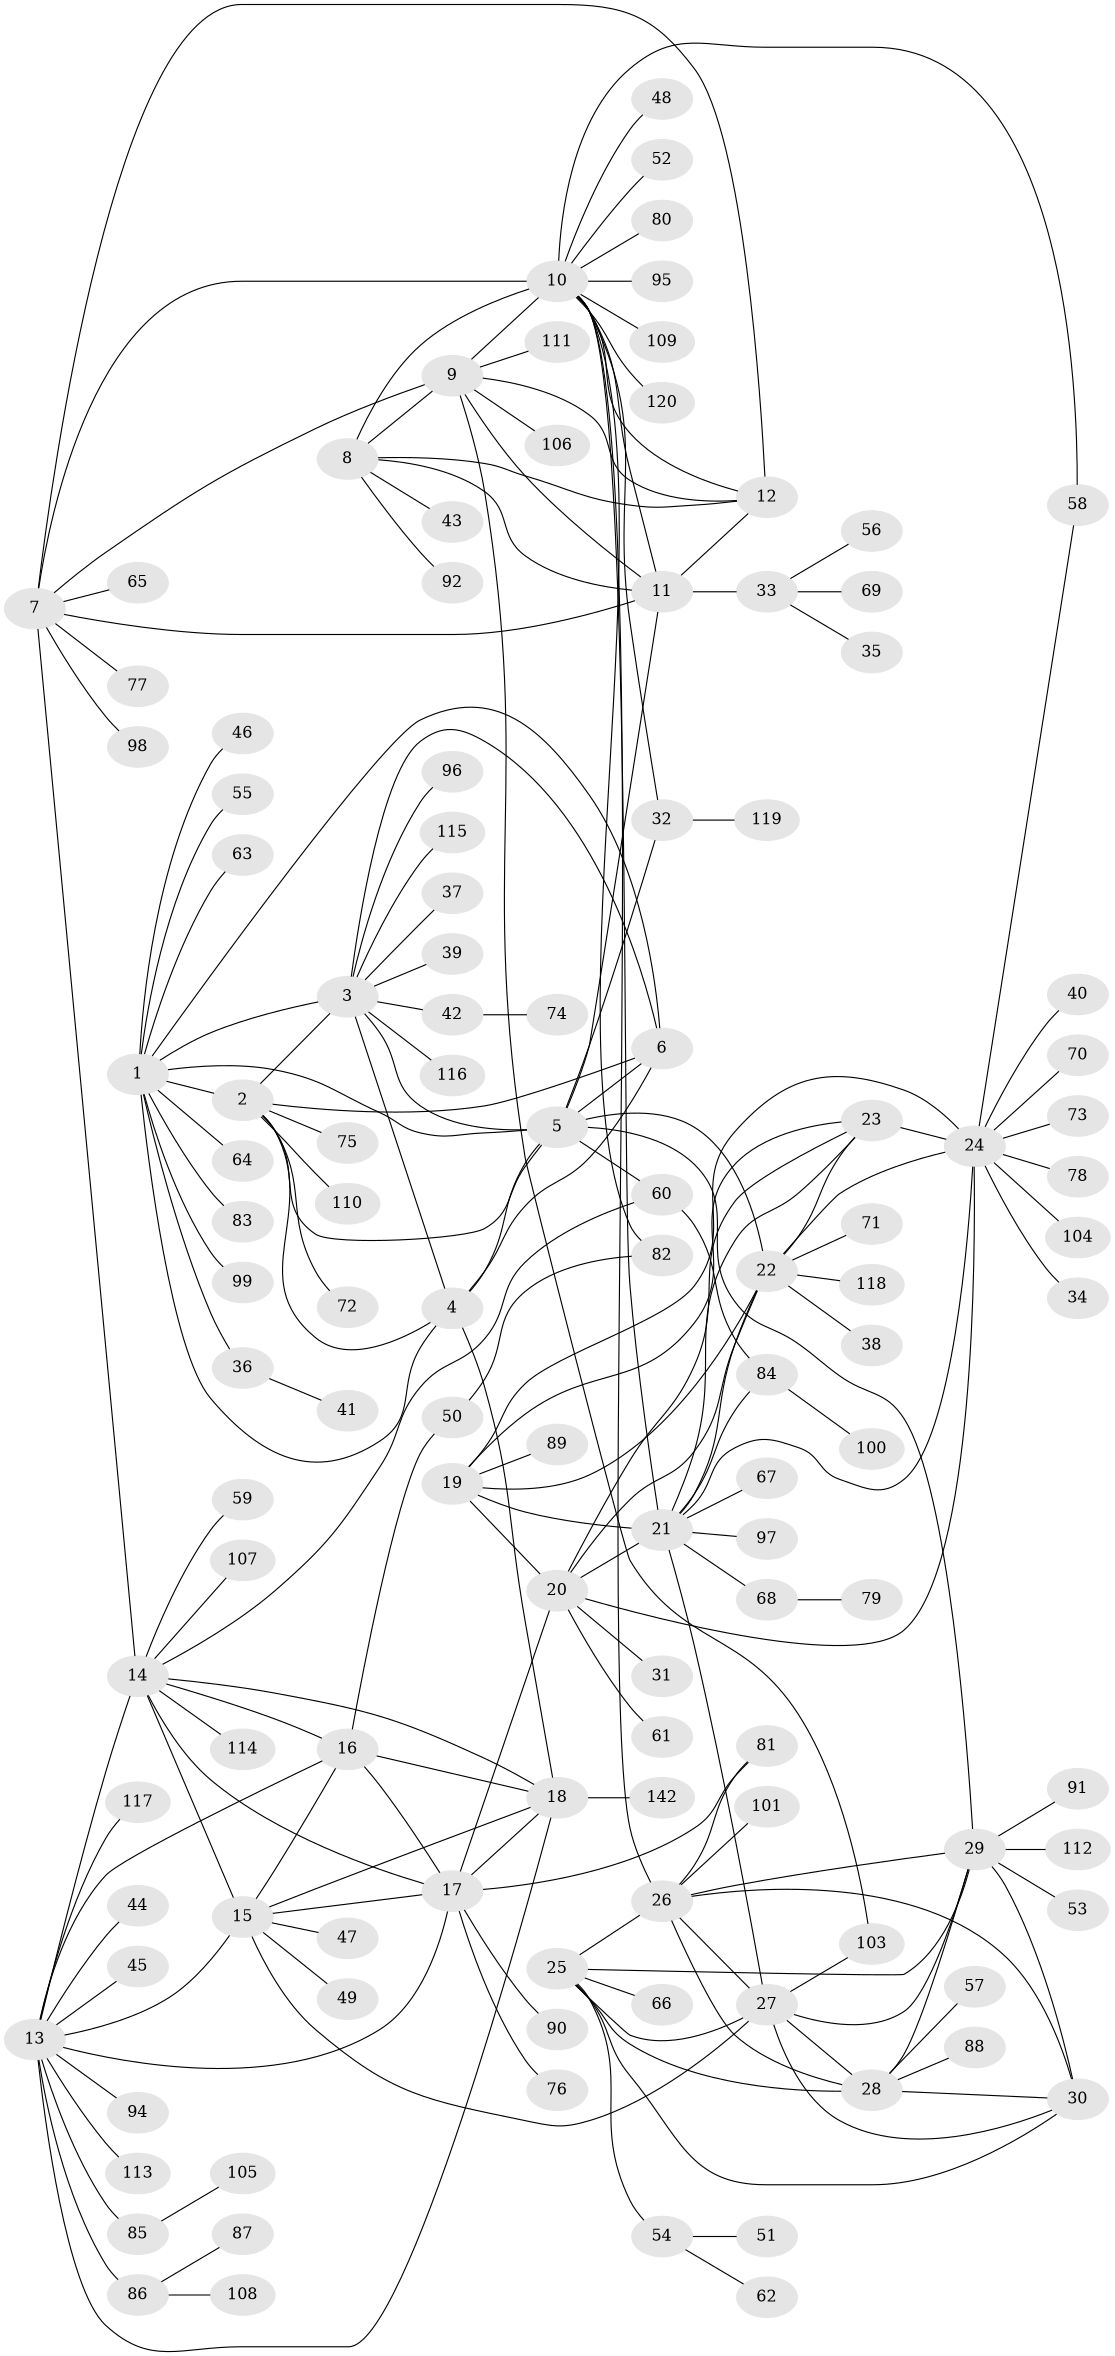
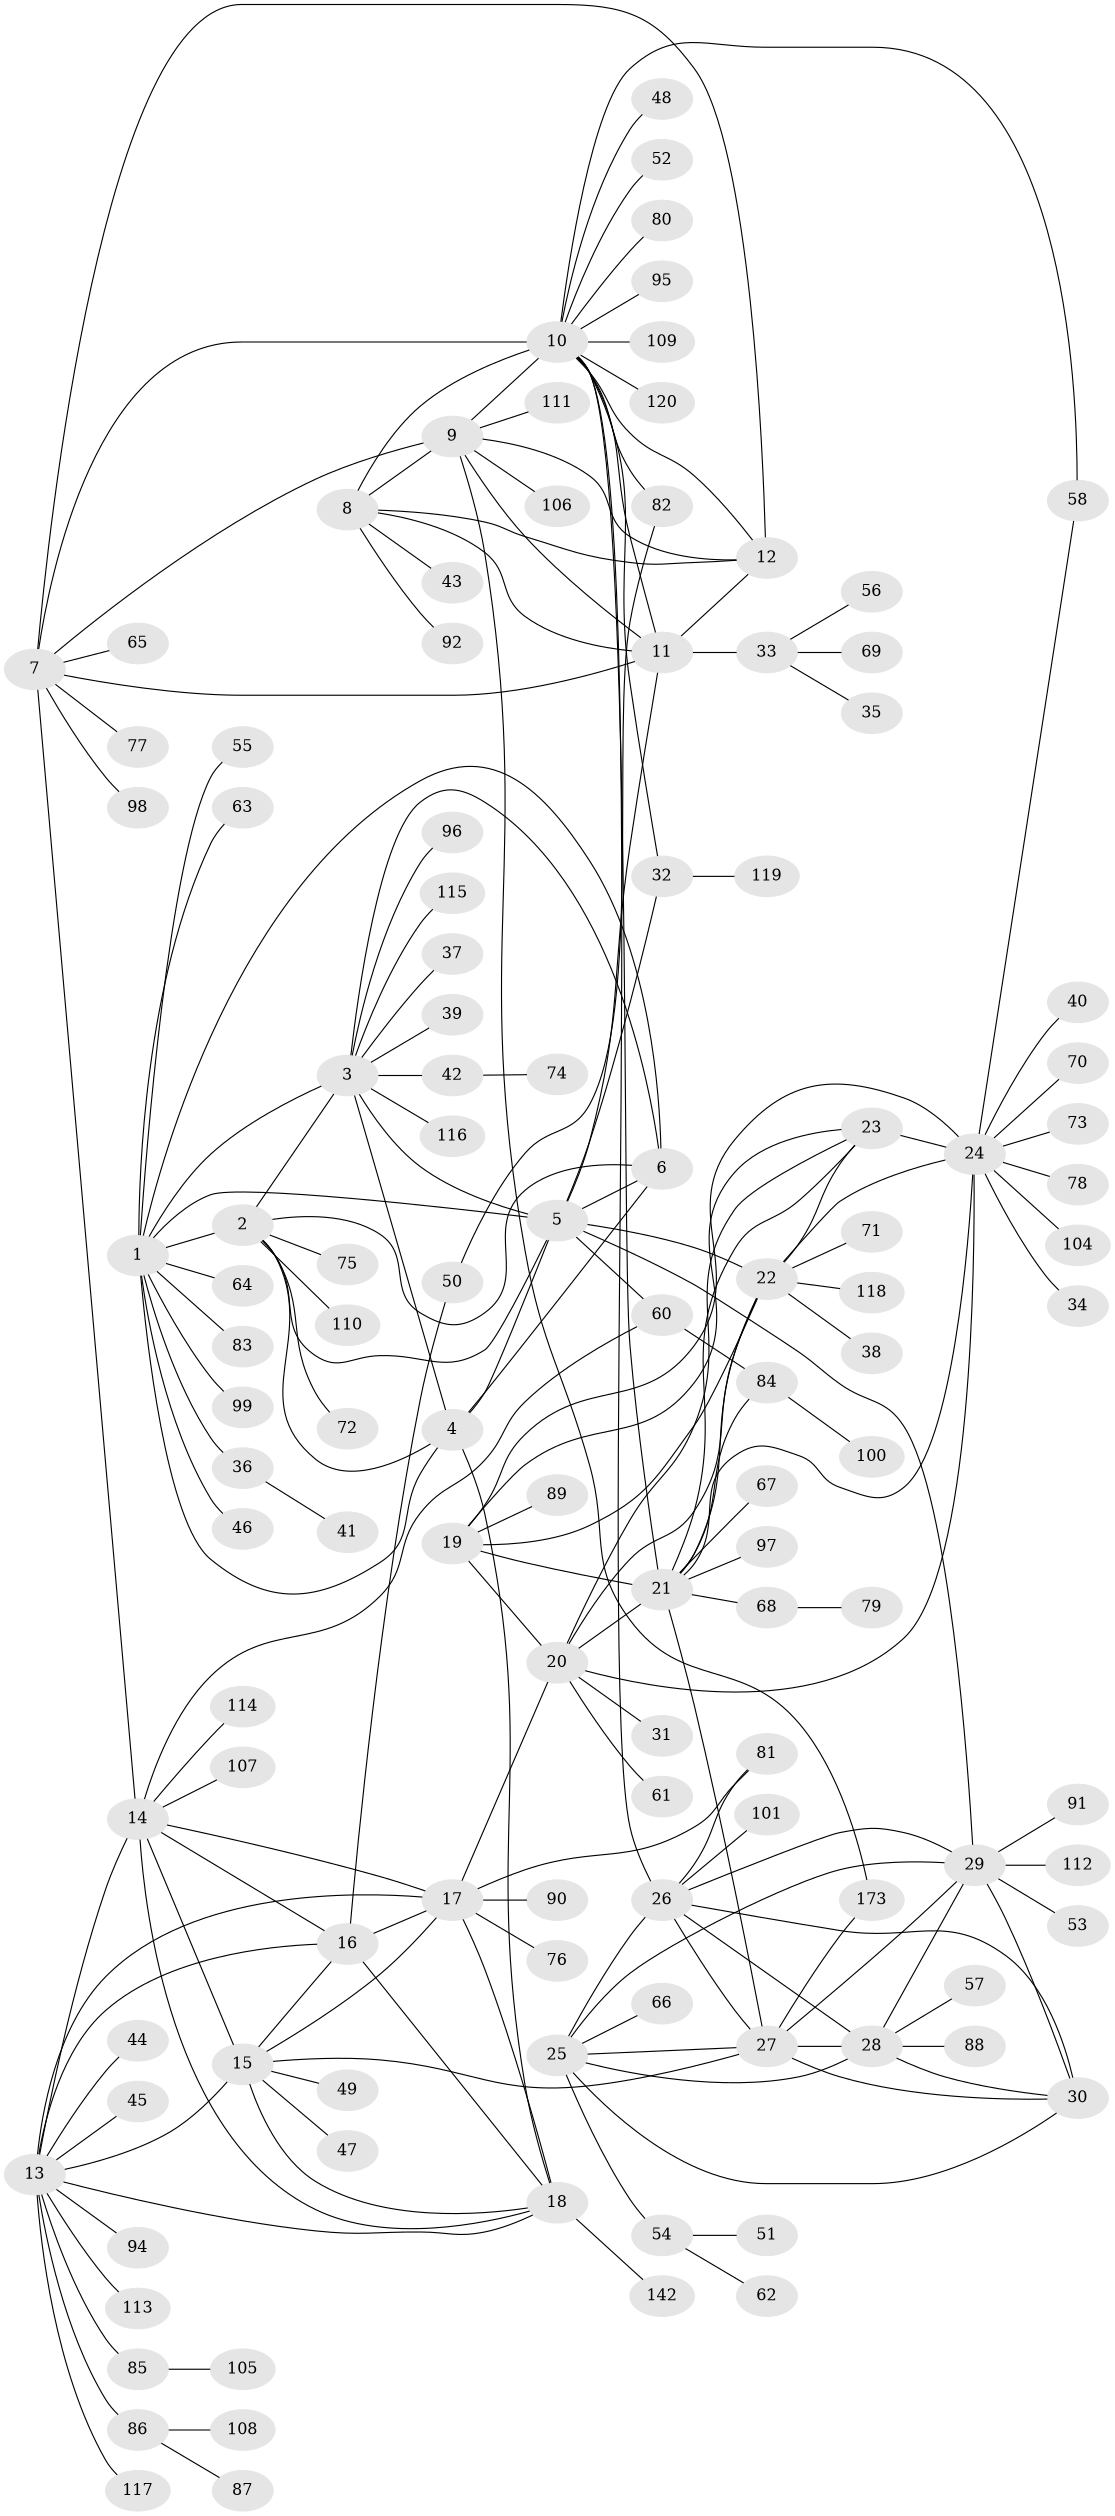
node "59": removed
node "103": label "103" -> "173"
